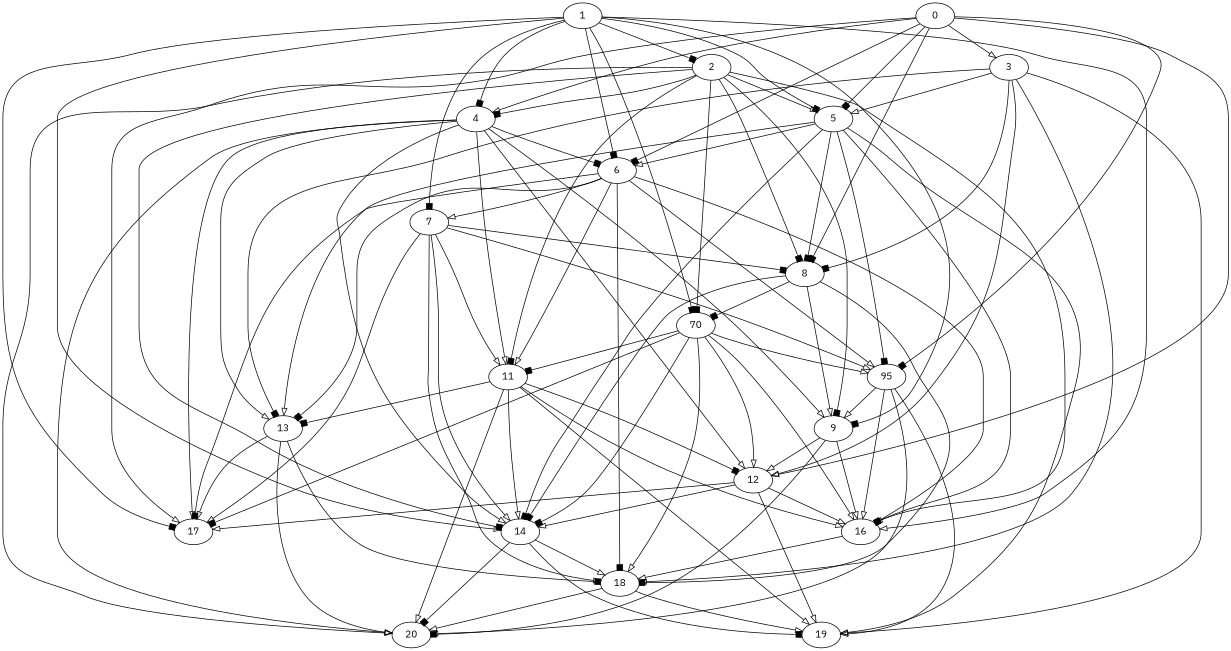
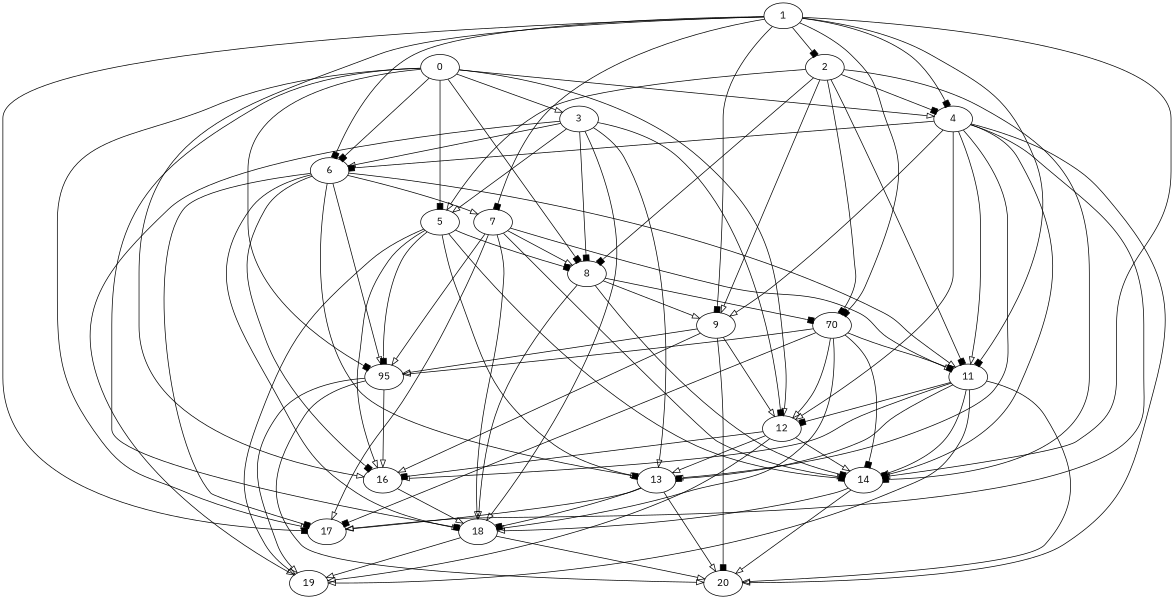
edge "1" -> "5": now "1" -> "11"
edge "3" -> "13": arrowhead box -> onormal
edge "5" -> "6": now "3" -> "6"
edge "2" -> "20": removed
edge "2" -> "9": arrowhead box -> onormal
edge "7" -> "8": arrowhead box -> onormal
edge "2" -> "16": removed
edge "4" -> "14": arrowhead onormal -> box
edge "3" -> "12": arrowhead onormal -> box
edge "0" -> "18": added
edge "6" -> "18": arrowhead box -> onormal
edge "95" -> "9": reversed
edge "70" -> "16": removed
edge "8" -> "18": arrowhead box -> onormal
edge "12" -> "17": now "12" -> "13"
edge "12" -> "16": arrowhead onormal -> box
edge "14" -> "20": arrowhead box -> onormal
edge "14" -> "19": removed
